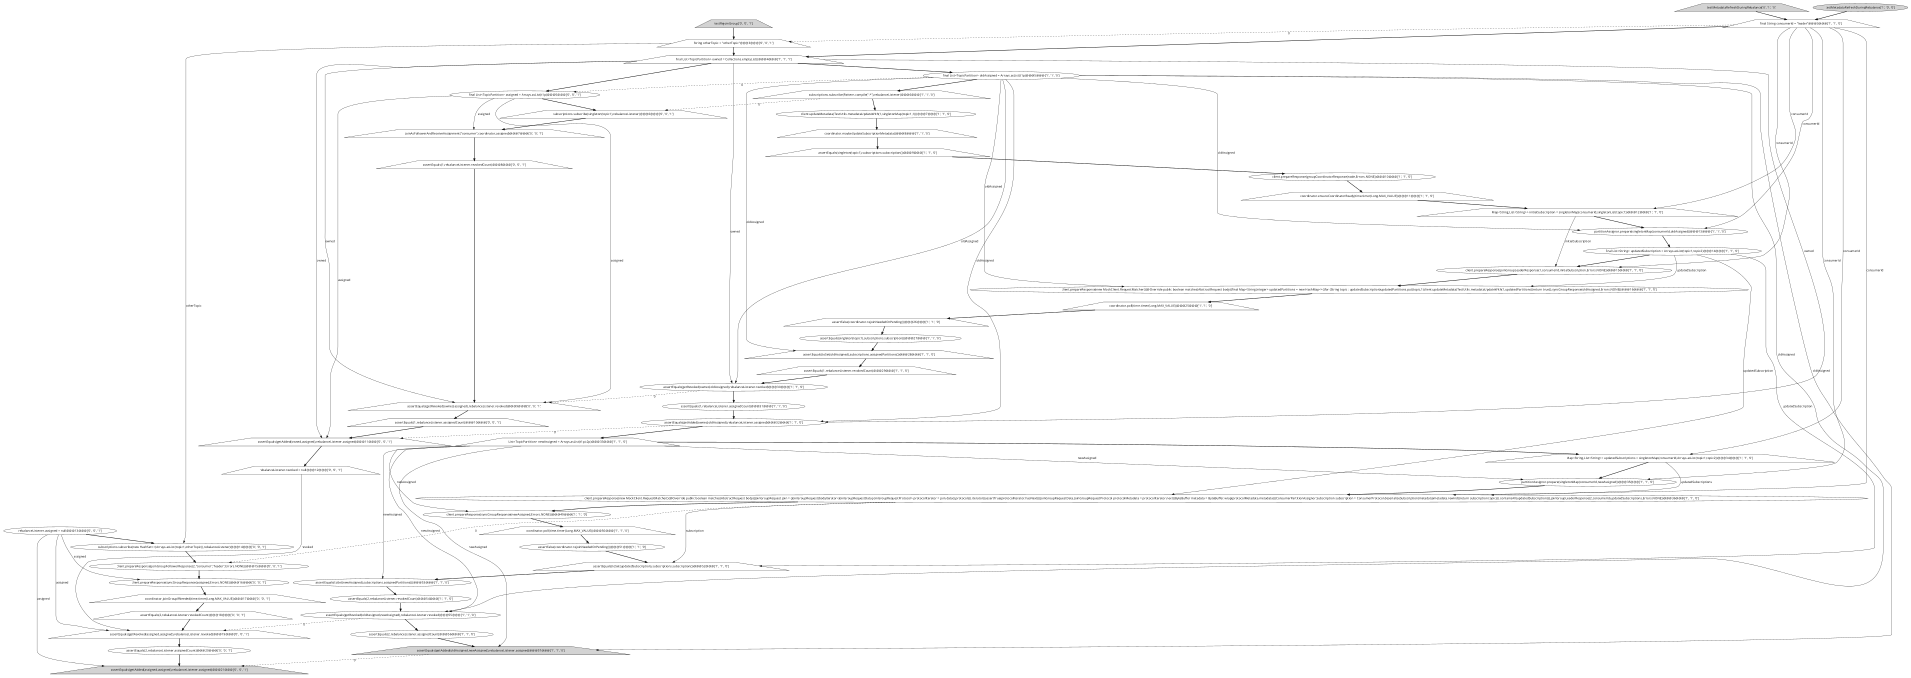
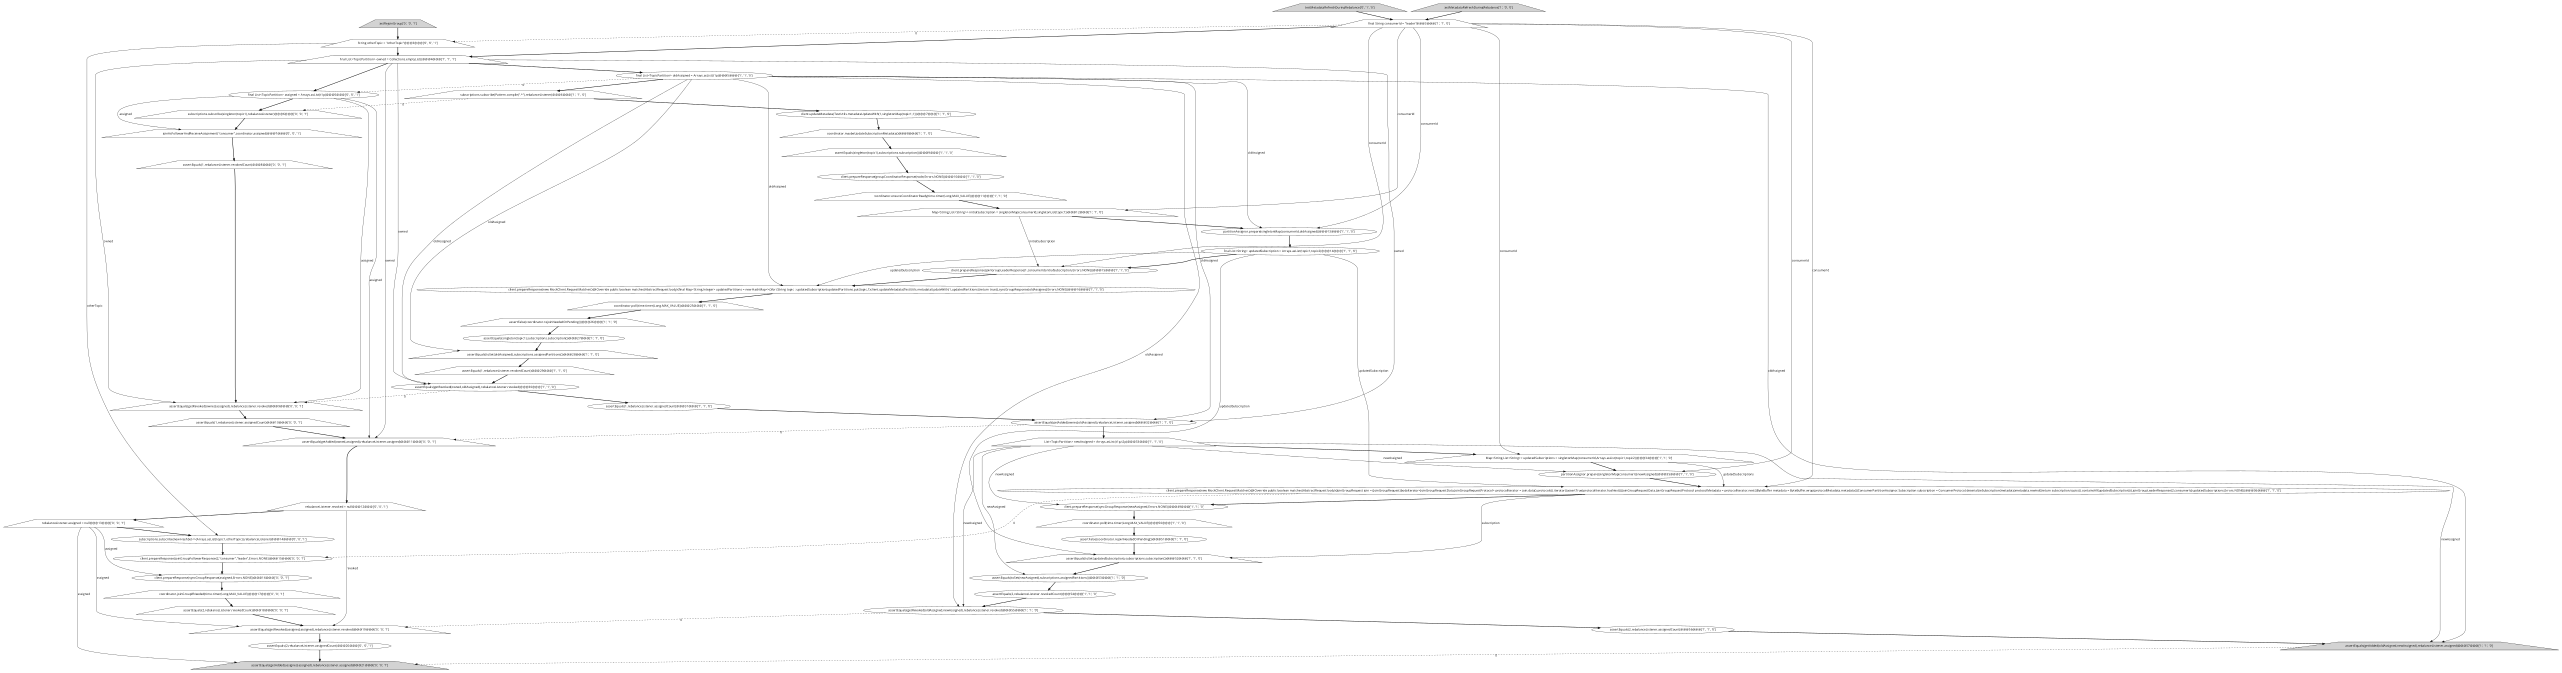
node "testMetadataRefreshDuringRebalance['1', '0', '0']": shape ellipse -> trapezium
edge "rebalanceListener.revoked = null@@@12@@@['0', '0', '1']" -> "rebalanceListener.assigned = null@@@13@@@['0', '0', '1']": added
node "rebalanceListener.assigned = null@@@13@@@['0', '0', '1']": shape ellipse -> trapezium
